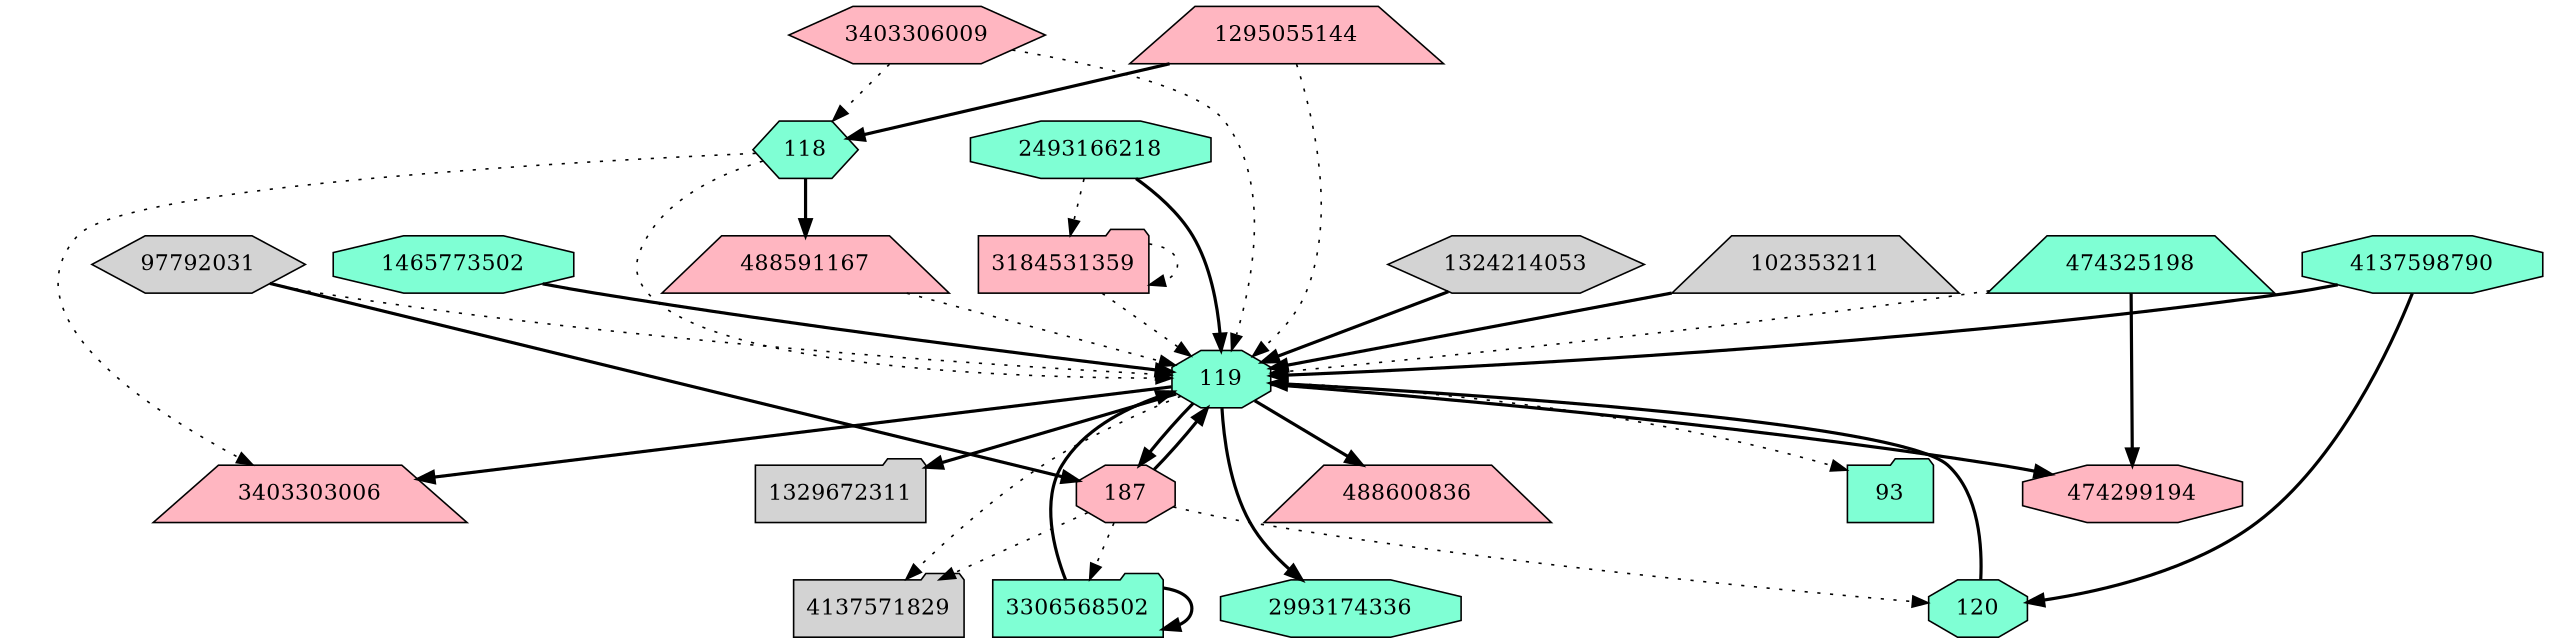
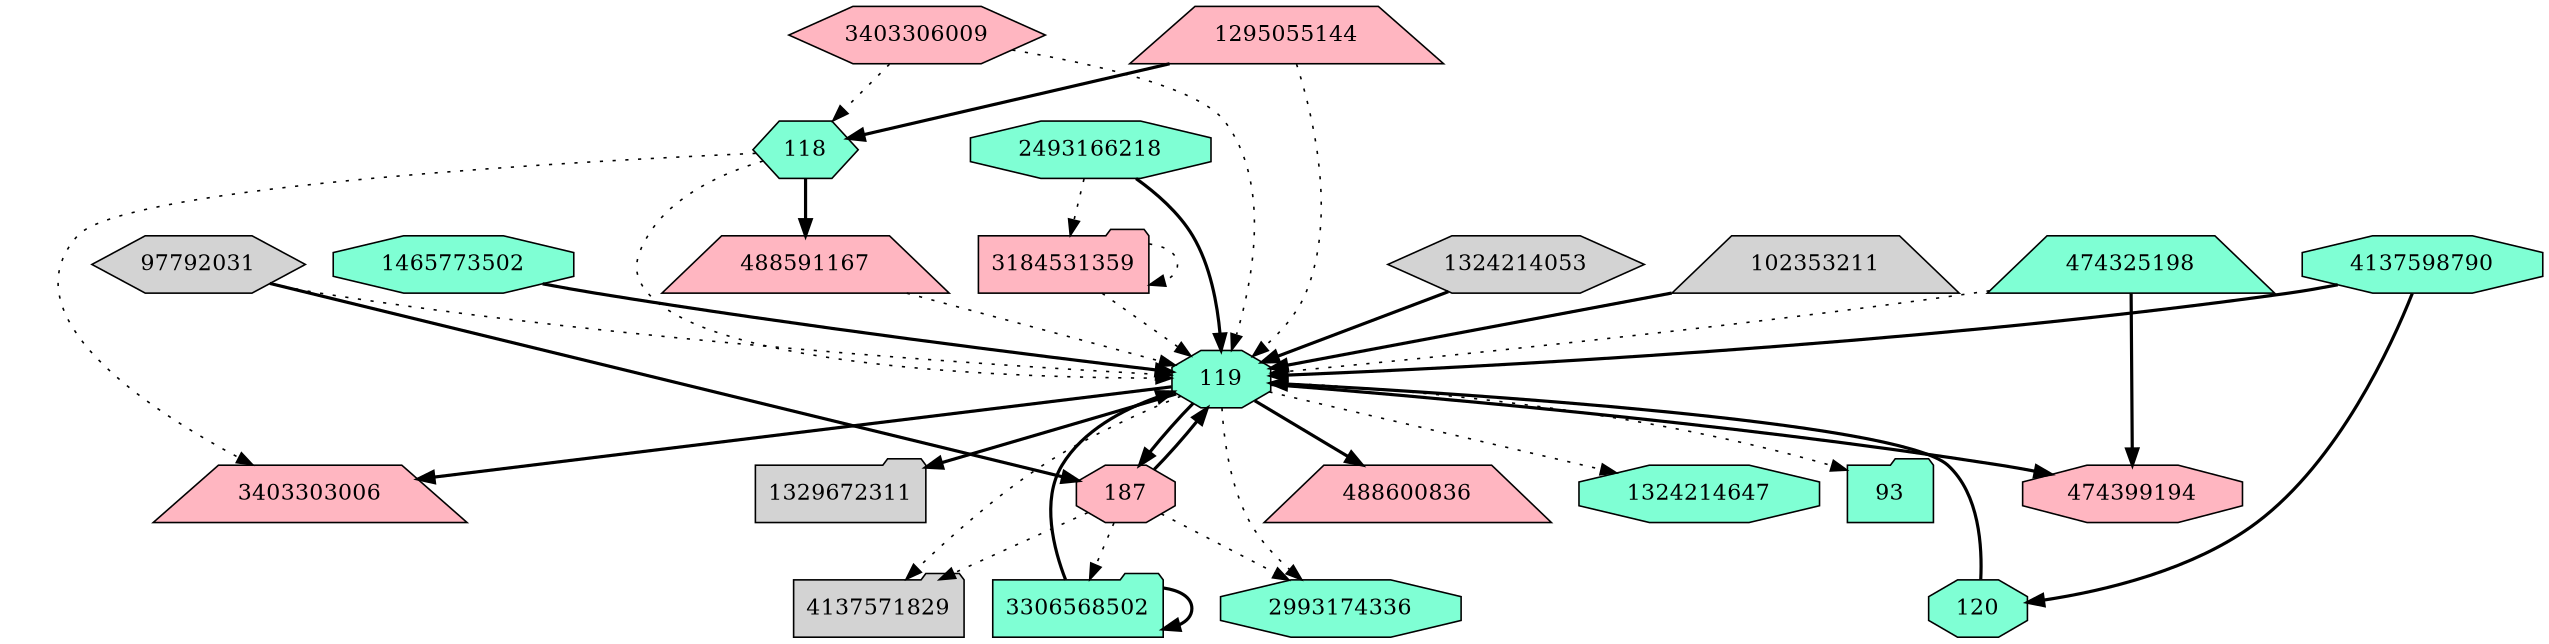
node "1324214647": added
node "474299194": label "474299194" -> "474399194"
edge "119" -> "2993174336": style bold -> dotted
edge "187" -> "120": now "187" -> "2993174336"
